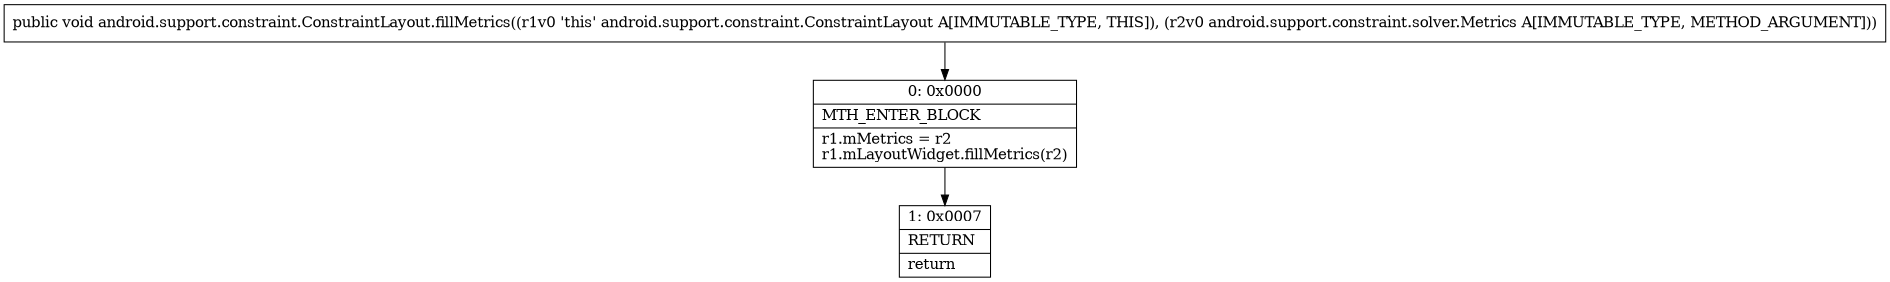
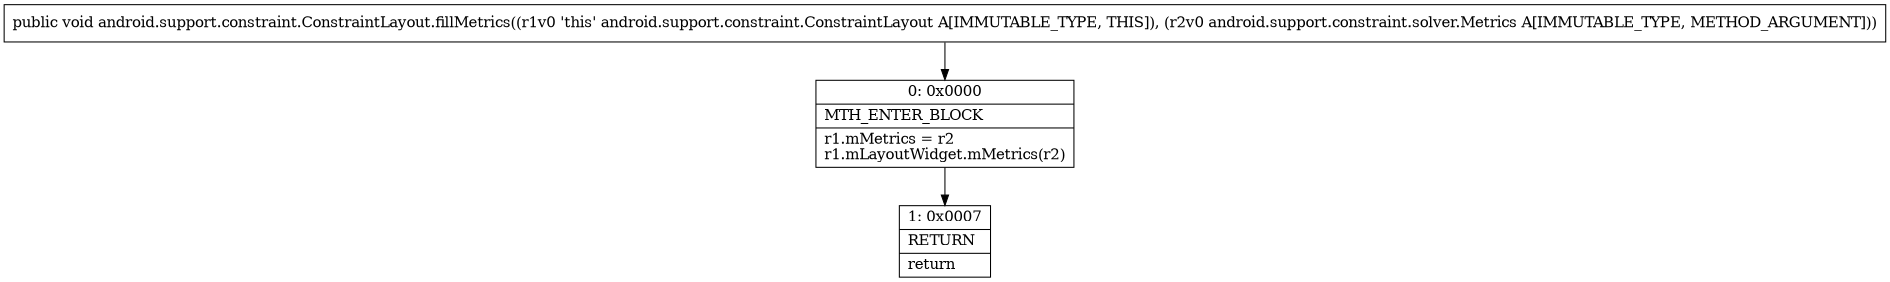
node "0: 0x0000": text "r1.mLayoutWidget.fillMetrics(r2)" -> "r1.mLayoutWidget.mMetrics(r2)"
